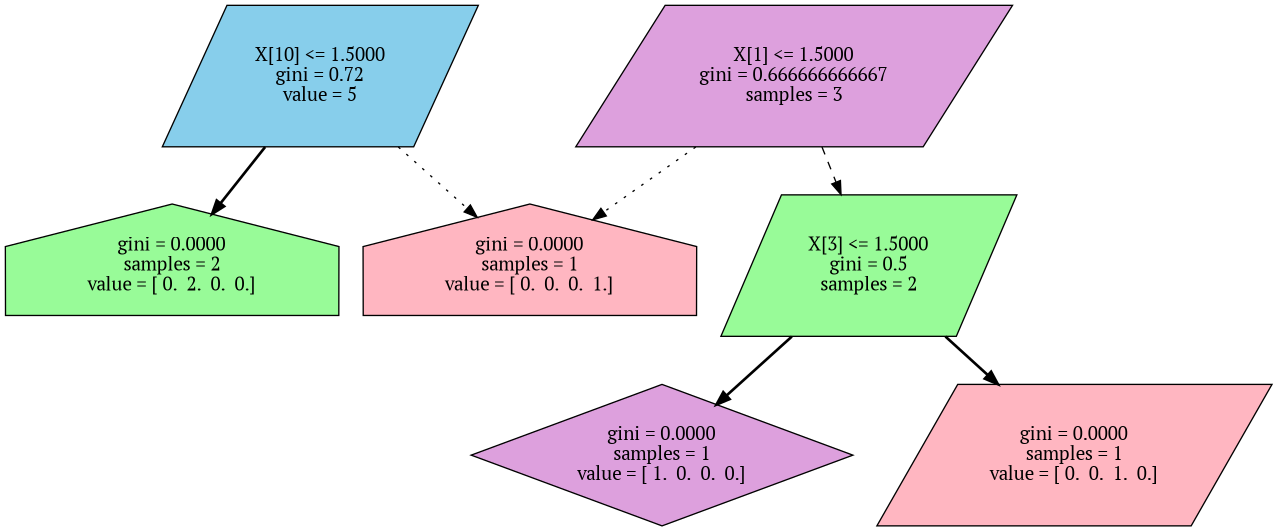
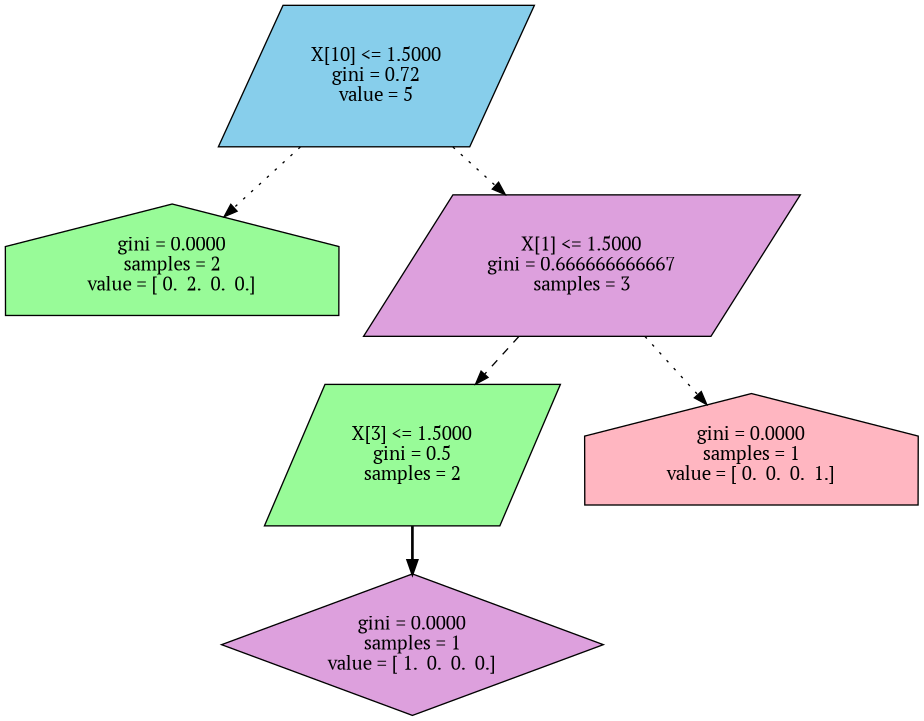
edge "X[10] <= 1.5000 gini = 0.72 value = 5" -> "gini = 0.0000 samples = 2 value = [ 0.  2.  0.  0.]": style bold -> dotted
edge "X[10] <= 1.5000 gini = 0.72 value = 5" -> "gini = 0.0000 samples = 1 value = [ 0.  0.  0.  1.]": now "X[10] <= 1.5000 gini = 0.72 value = 5" -> "X[1] <= 1.5000 gini = 0.666666666667 samples = 3"
node "gini = 0.0000 samples = 1 value = [ 0.  0.  1.  0.]": removed
